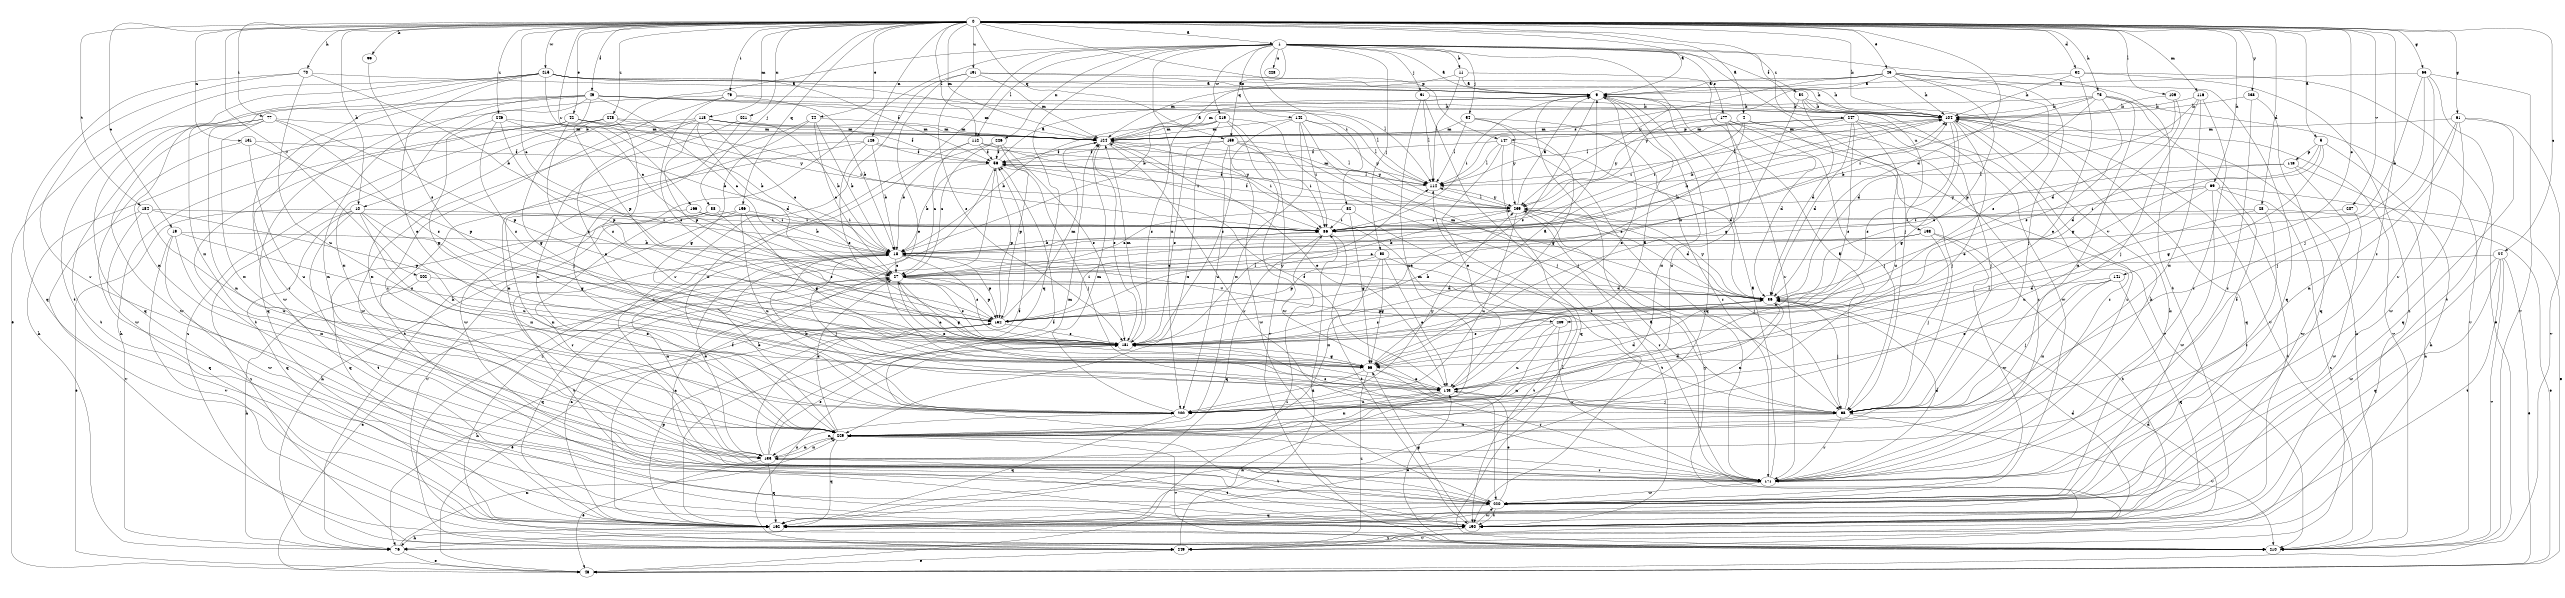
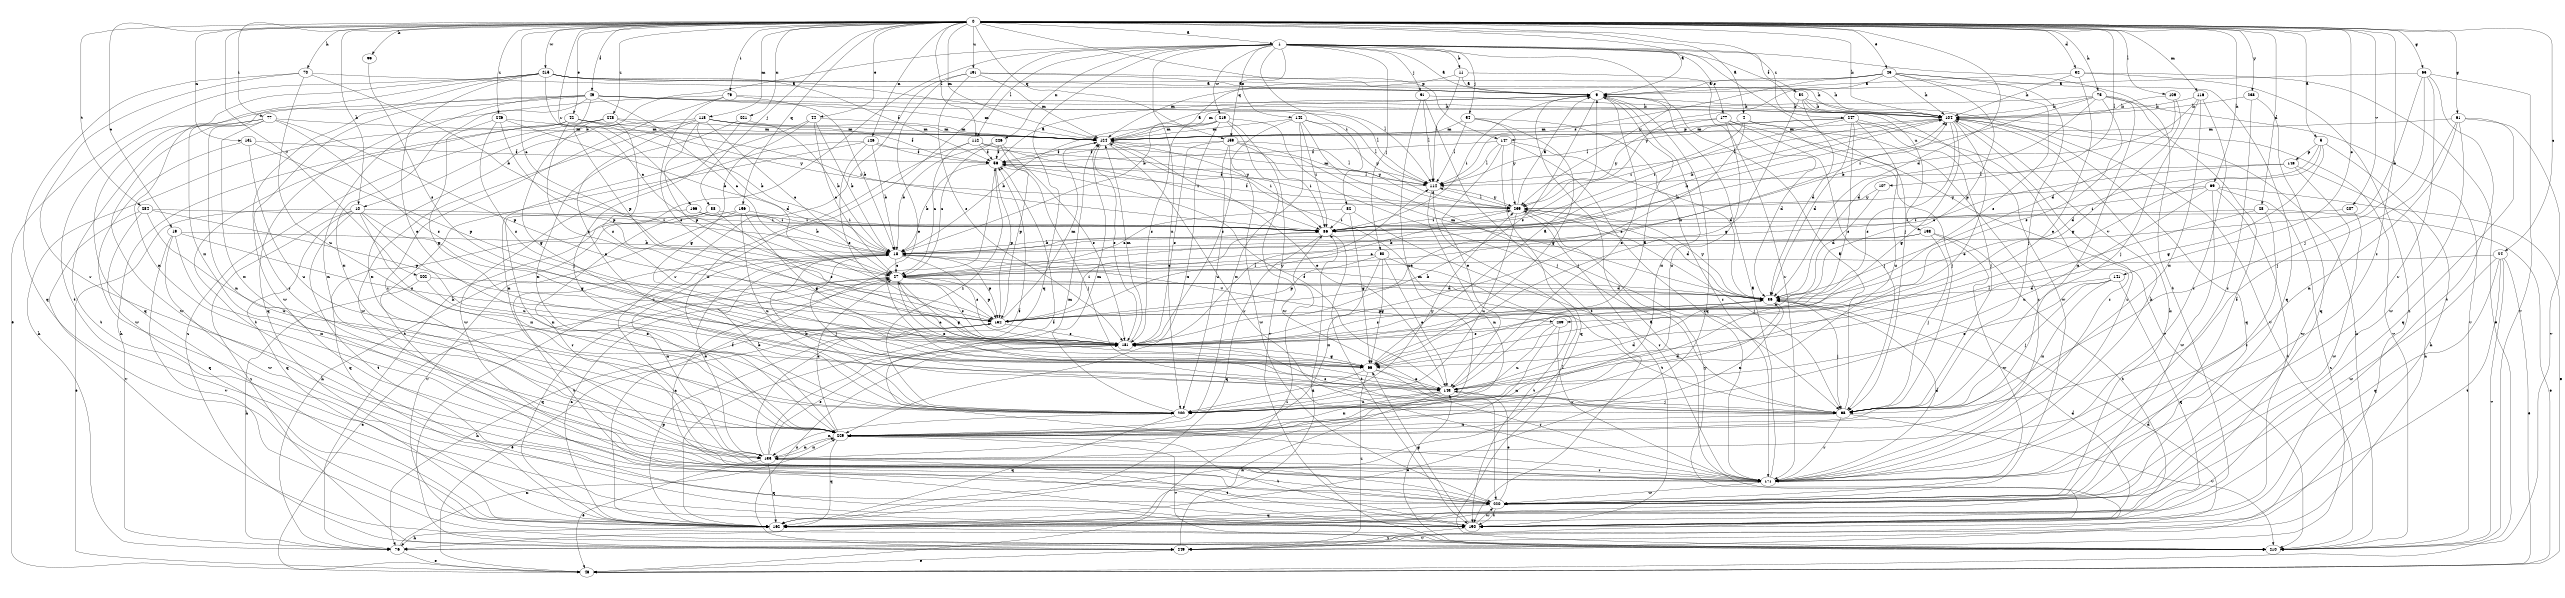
node "228": removed
node "107": added
node "184": label "184" -> "284"
edge "114" -> "133": added, label "n"
edge "56" -> "249": now "56" -> "200"
